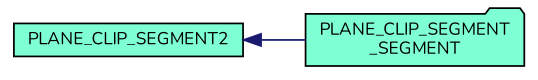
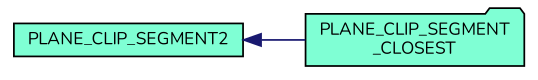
node "PLANE_CLIP_SEGMENT _SEGMENT": label "PLANE_CLIP_SEGMENT _SEGMENT" -> "PLANE_CLIP_SEGMENT _CLOSEST"
